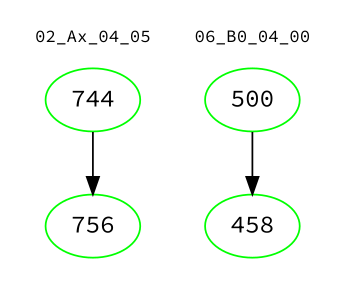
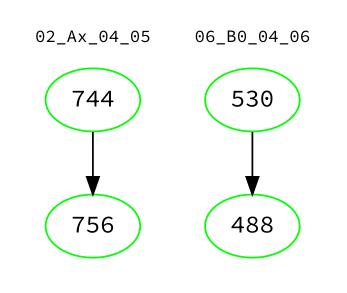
cluster "06_B0_04_00": label "06_B0_04_00" -> "06_B0_04_06"
node "500": label "500" -> "530"
node "458": label "458" -> "488"
